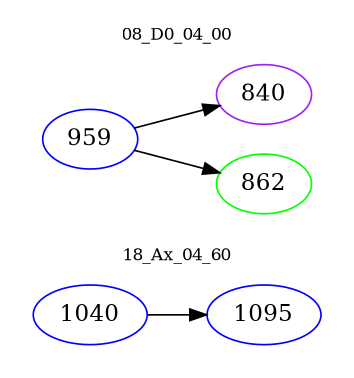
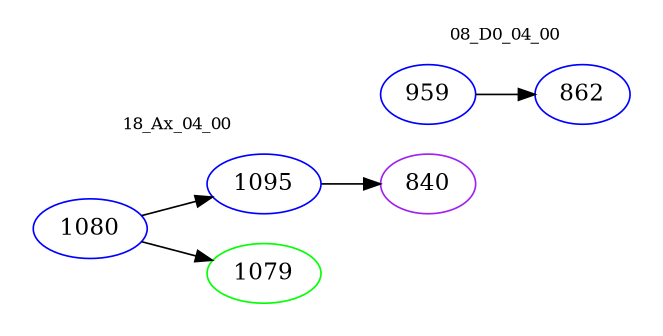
edge "959" -> "840": now "1095" -> "840"
node "862": color green -> blue
cluster "18_Ax_04_60": label "18_Ax_04_60" -> "18_Ax_04_00"
node "1079": added
node "1040": label "1040" -> "1080"
